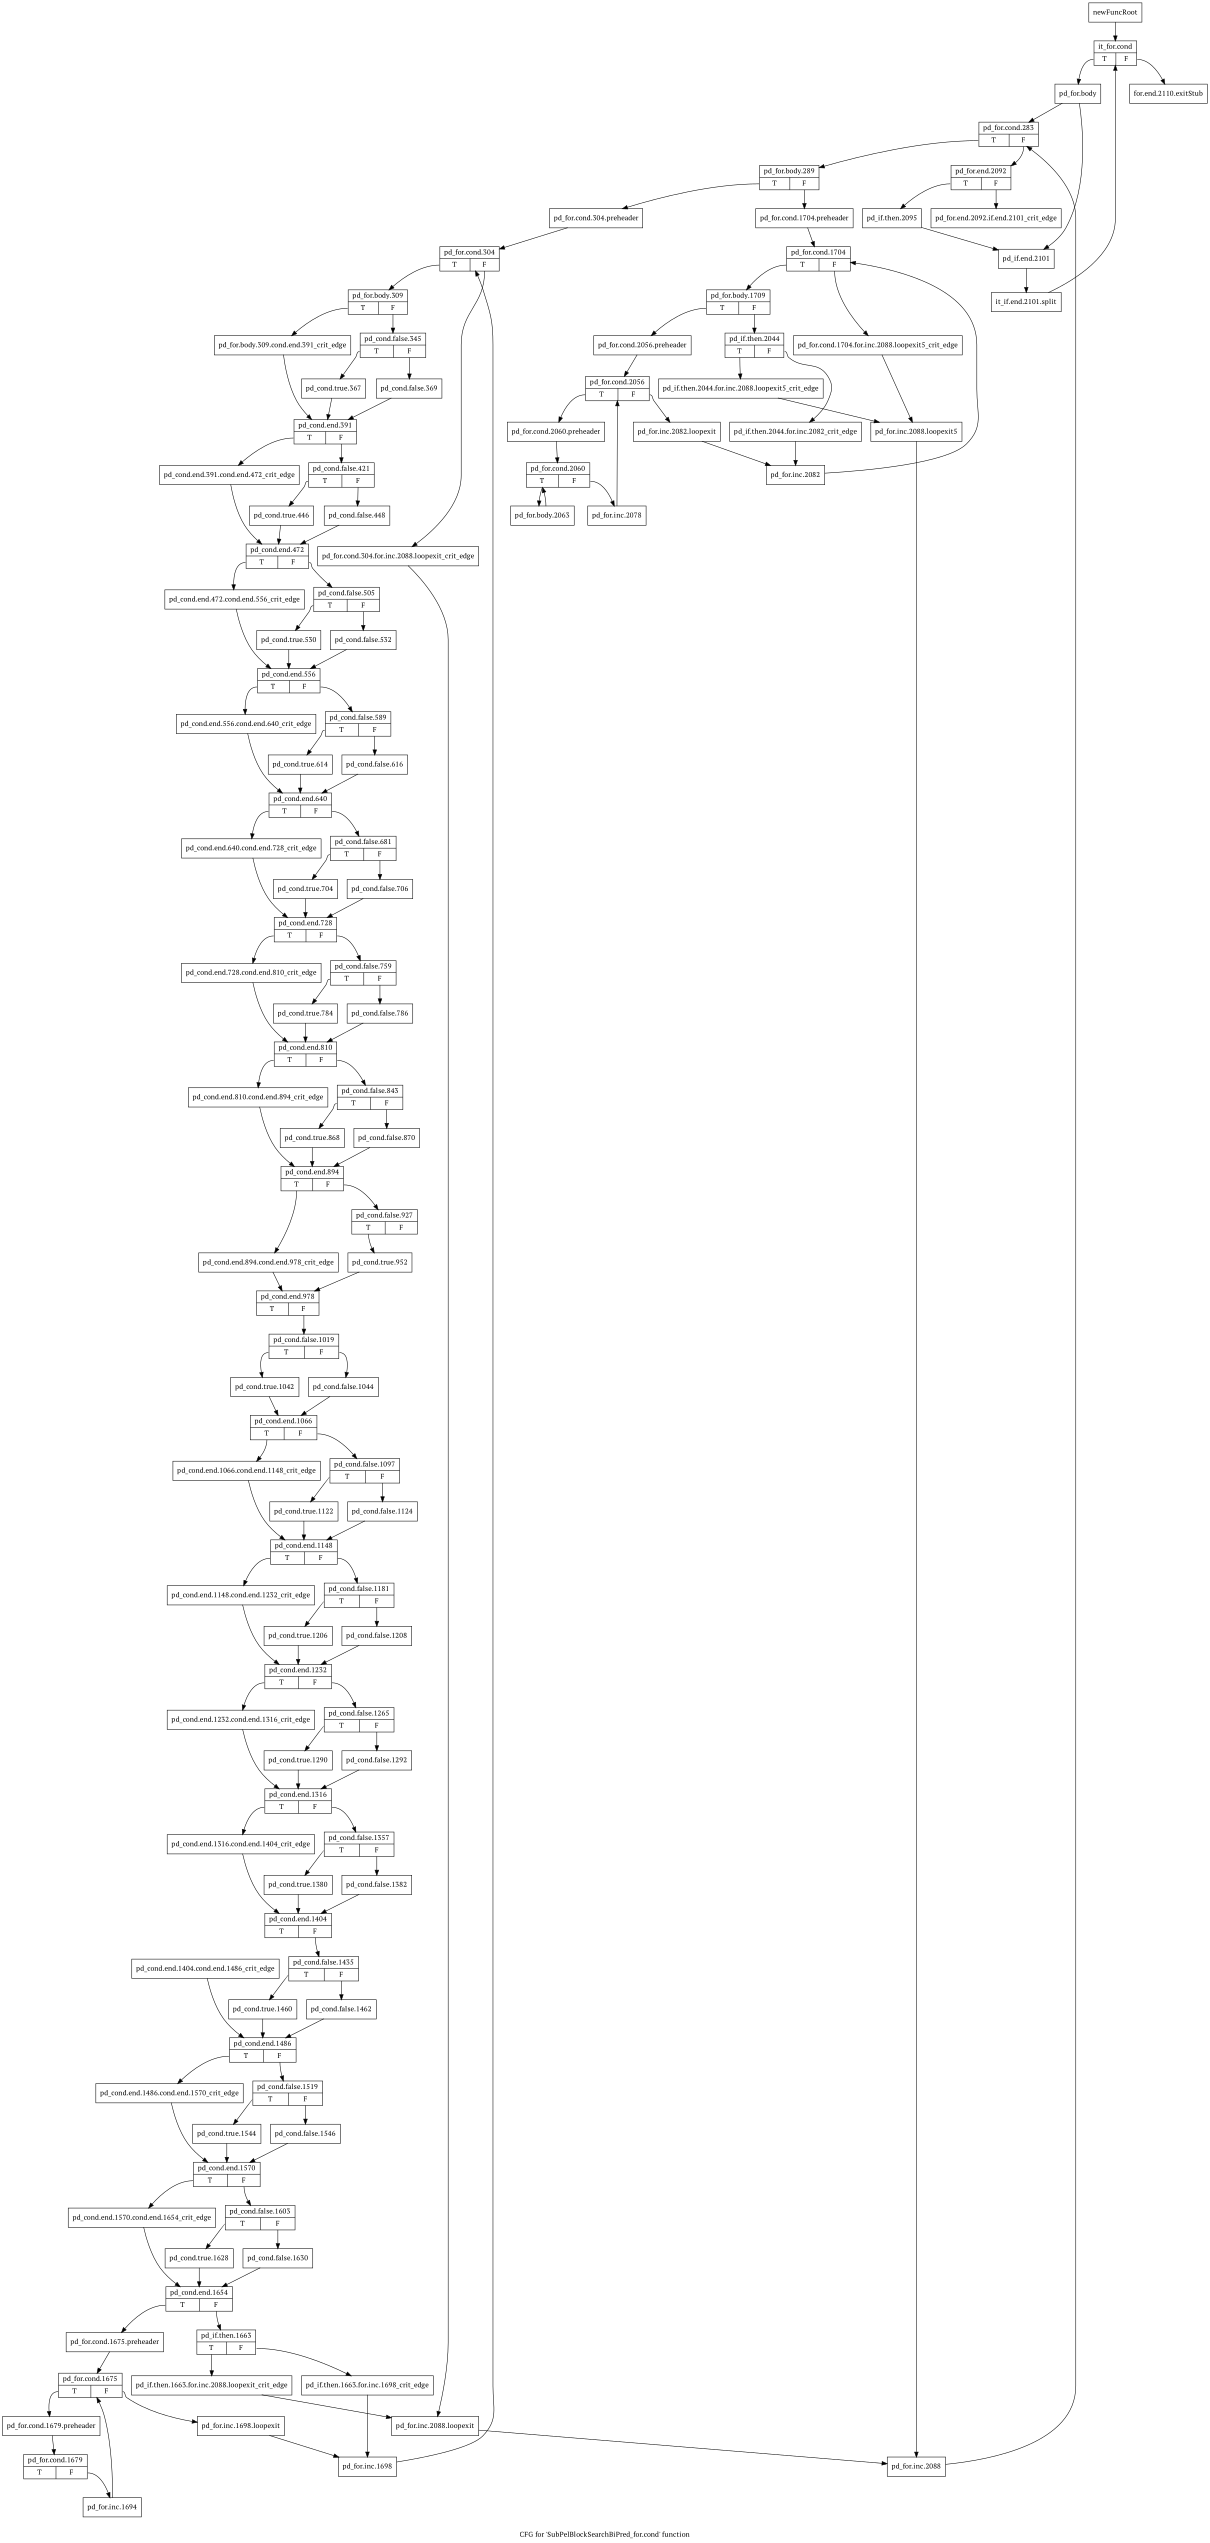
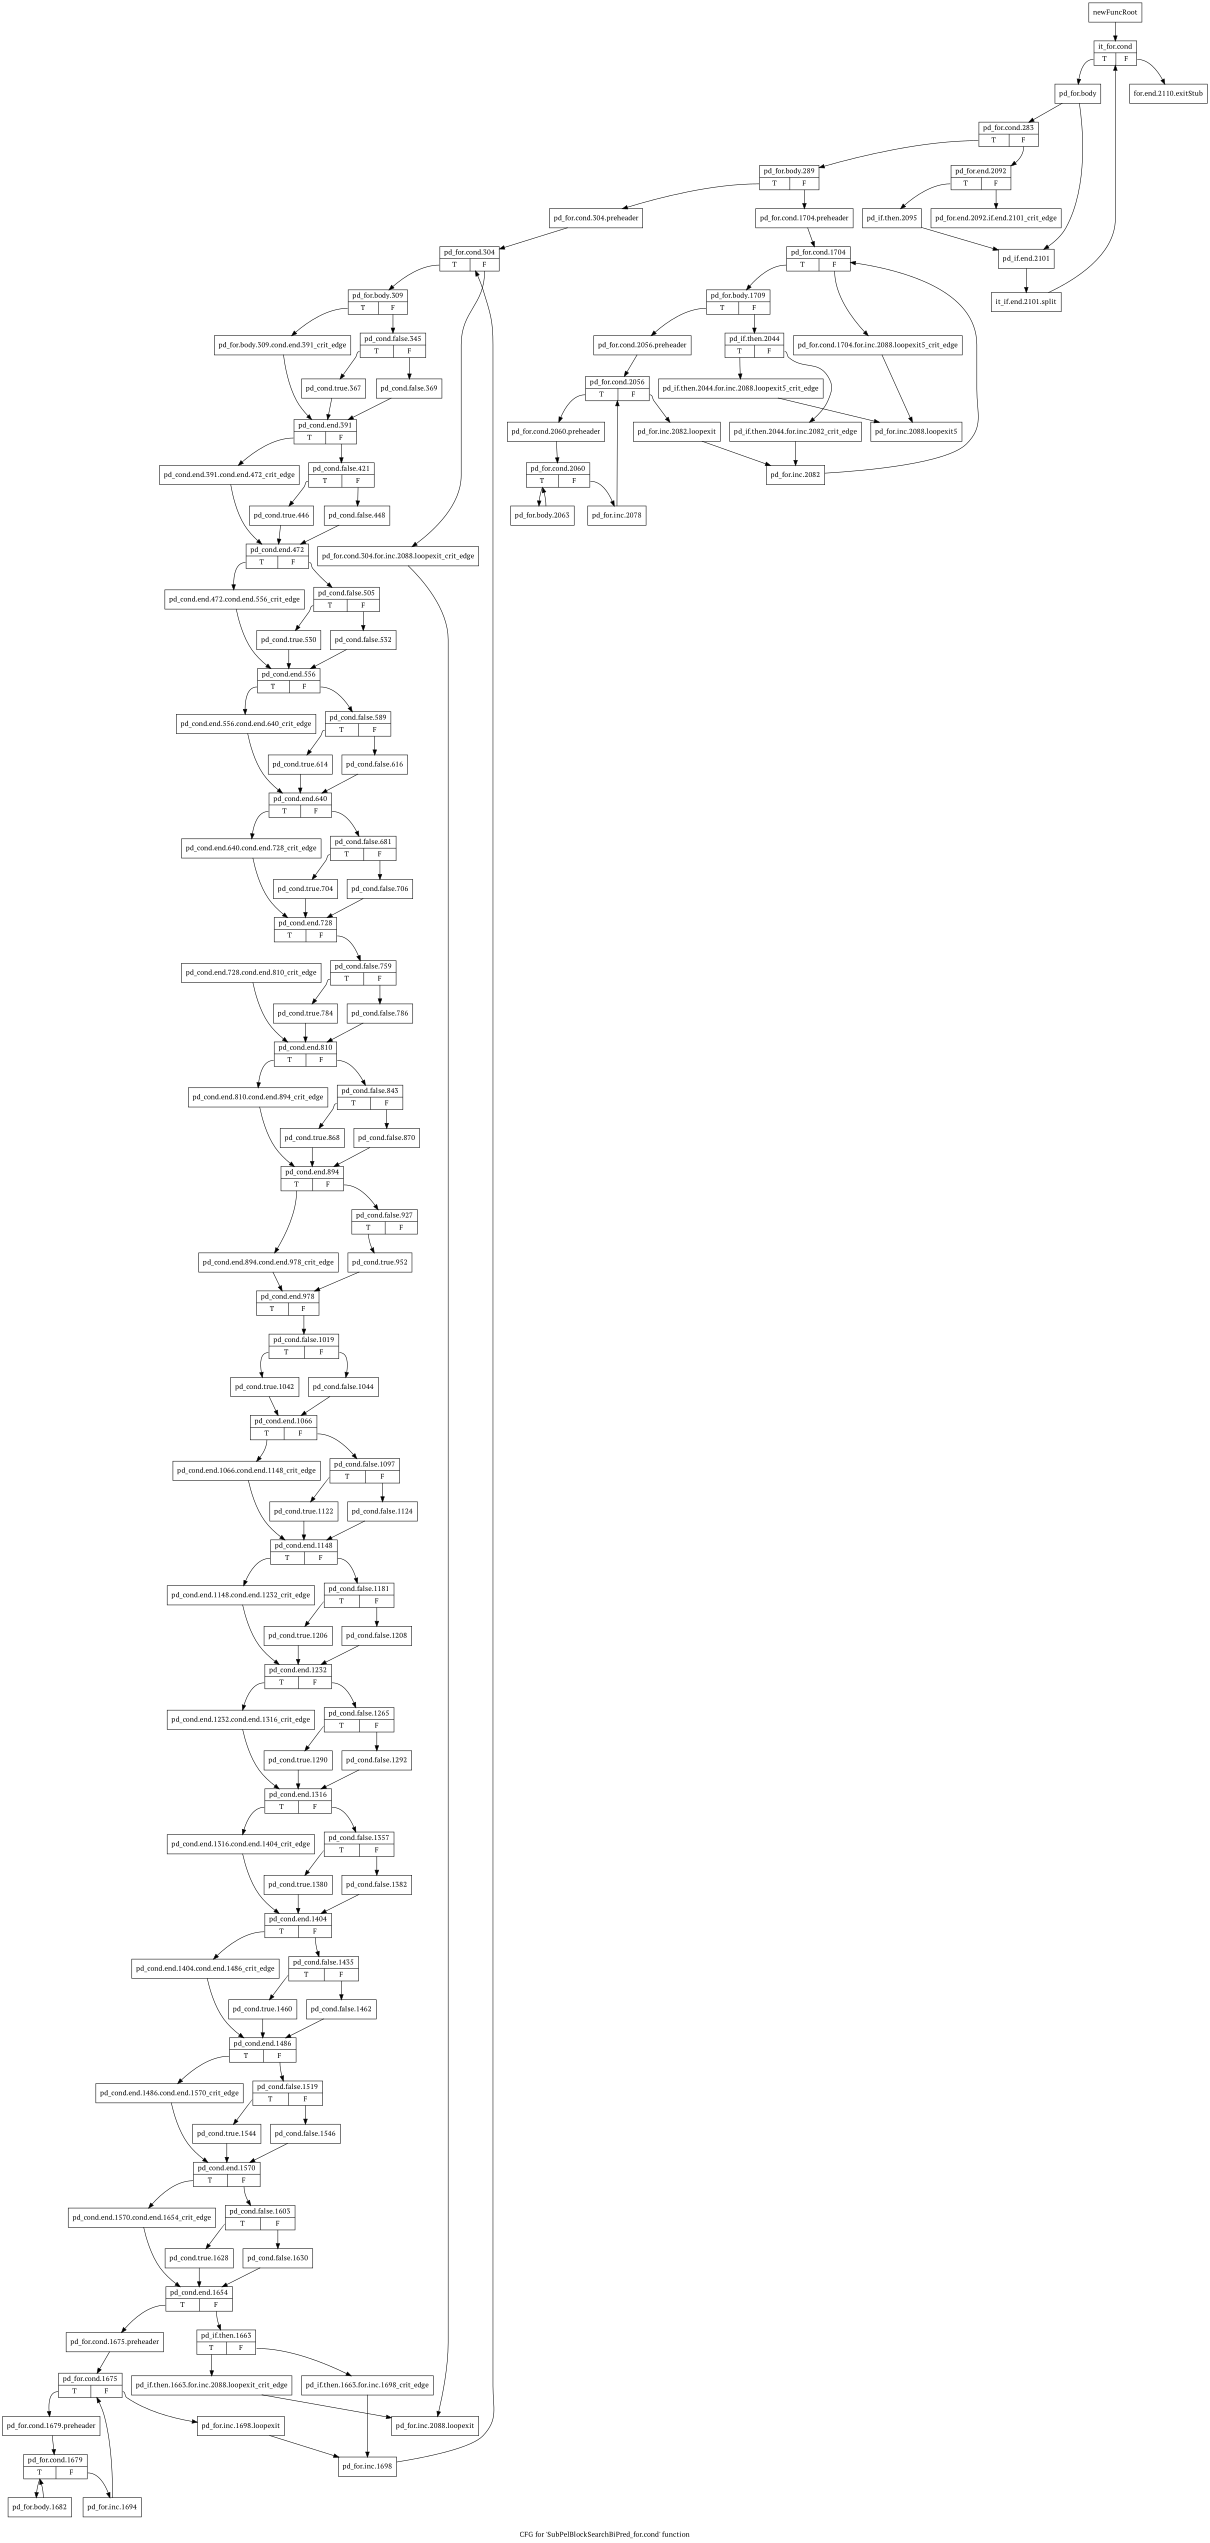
edge "pd_cond.end.728" -> "pd_cond.end.728.cond.end.810_crit_edge": removed
edge "pd_cond.end.1404" -> "pd_cond.end.1404.cond.end.1486_crit_edge": added
node "pd_for.inc.2088": removed
node "pd_for.body.1682": added
